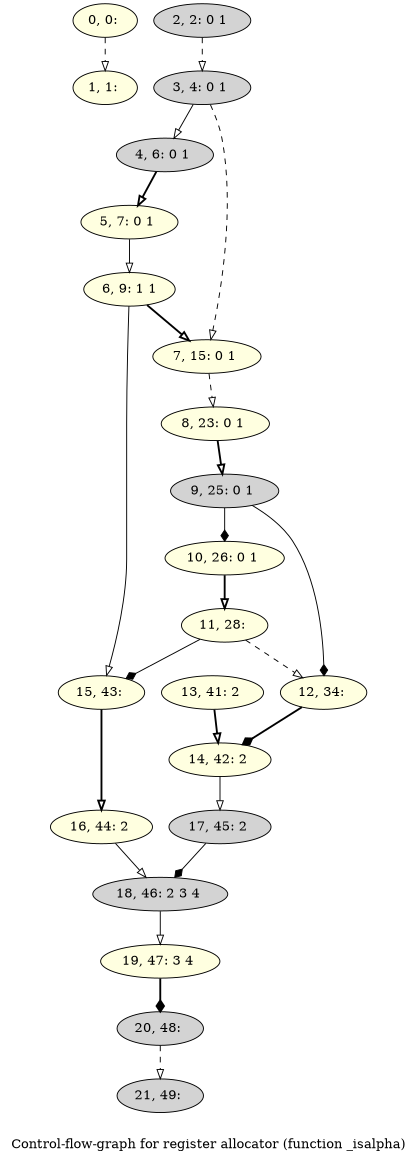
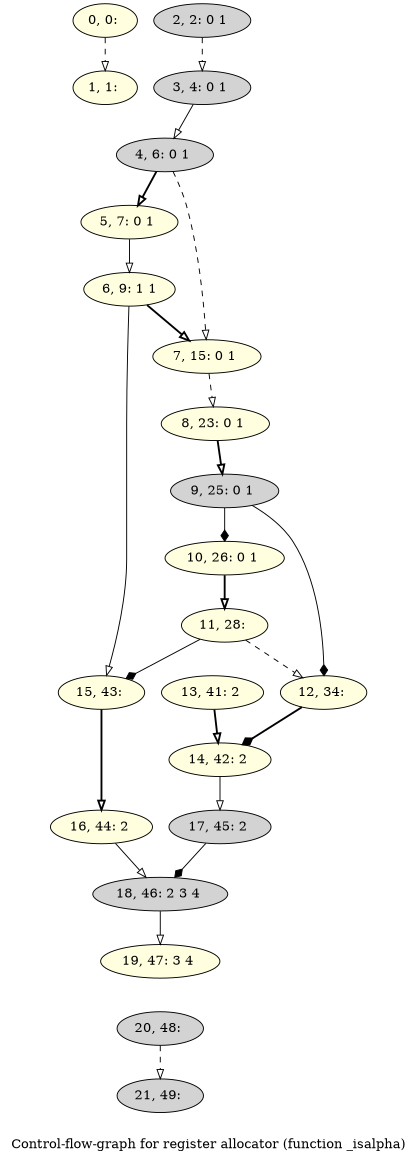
edge "3, 4: 0 1" -> "7, 15: 0 1": now "4, 6: 0 1" -> "7, 15: 0 1"
edge "19, 47: 3 4" -> "20, 48:": removed
